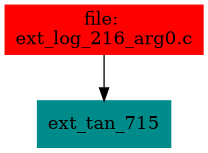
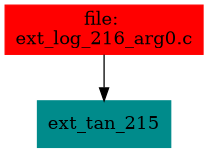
node "ext_tan_715": label "ext_tan_715" -> "ext_tan_215"
